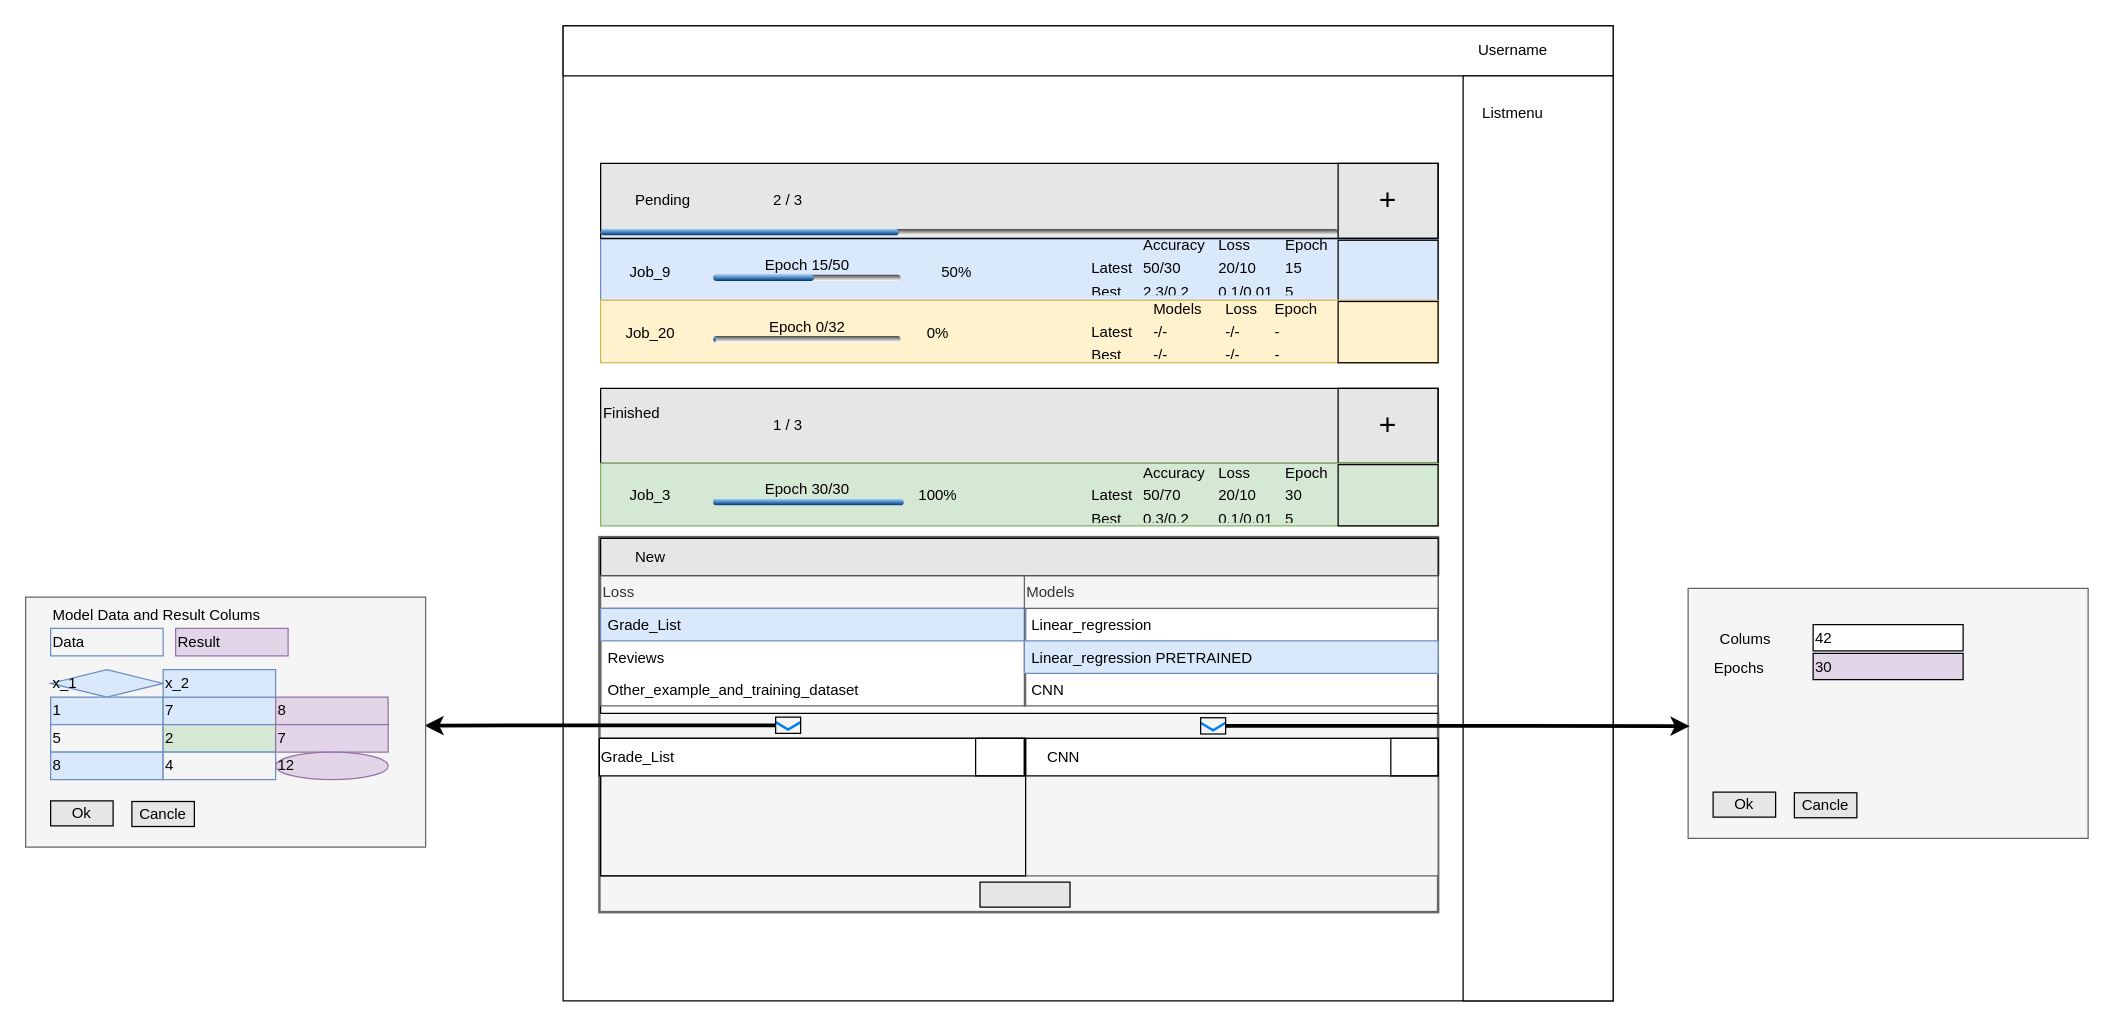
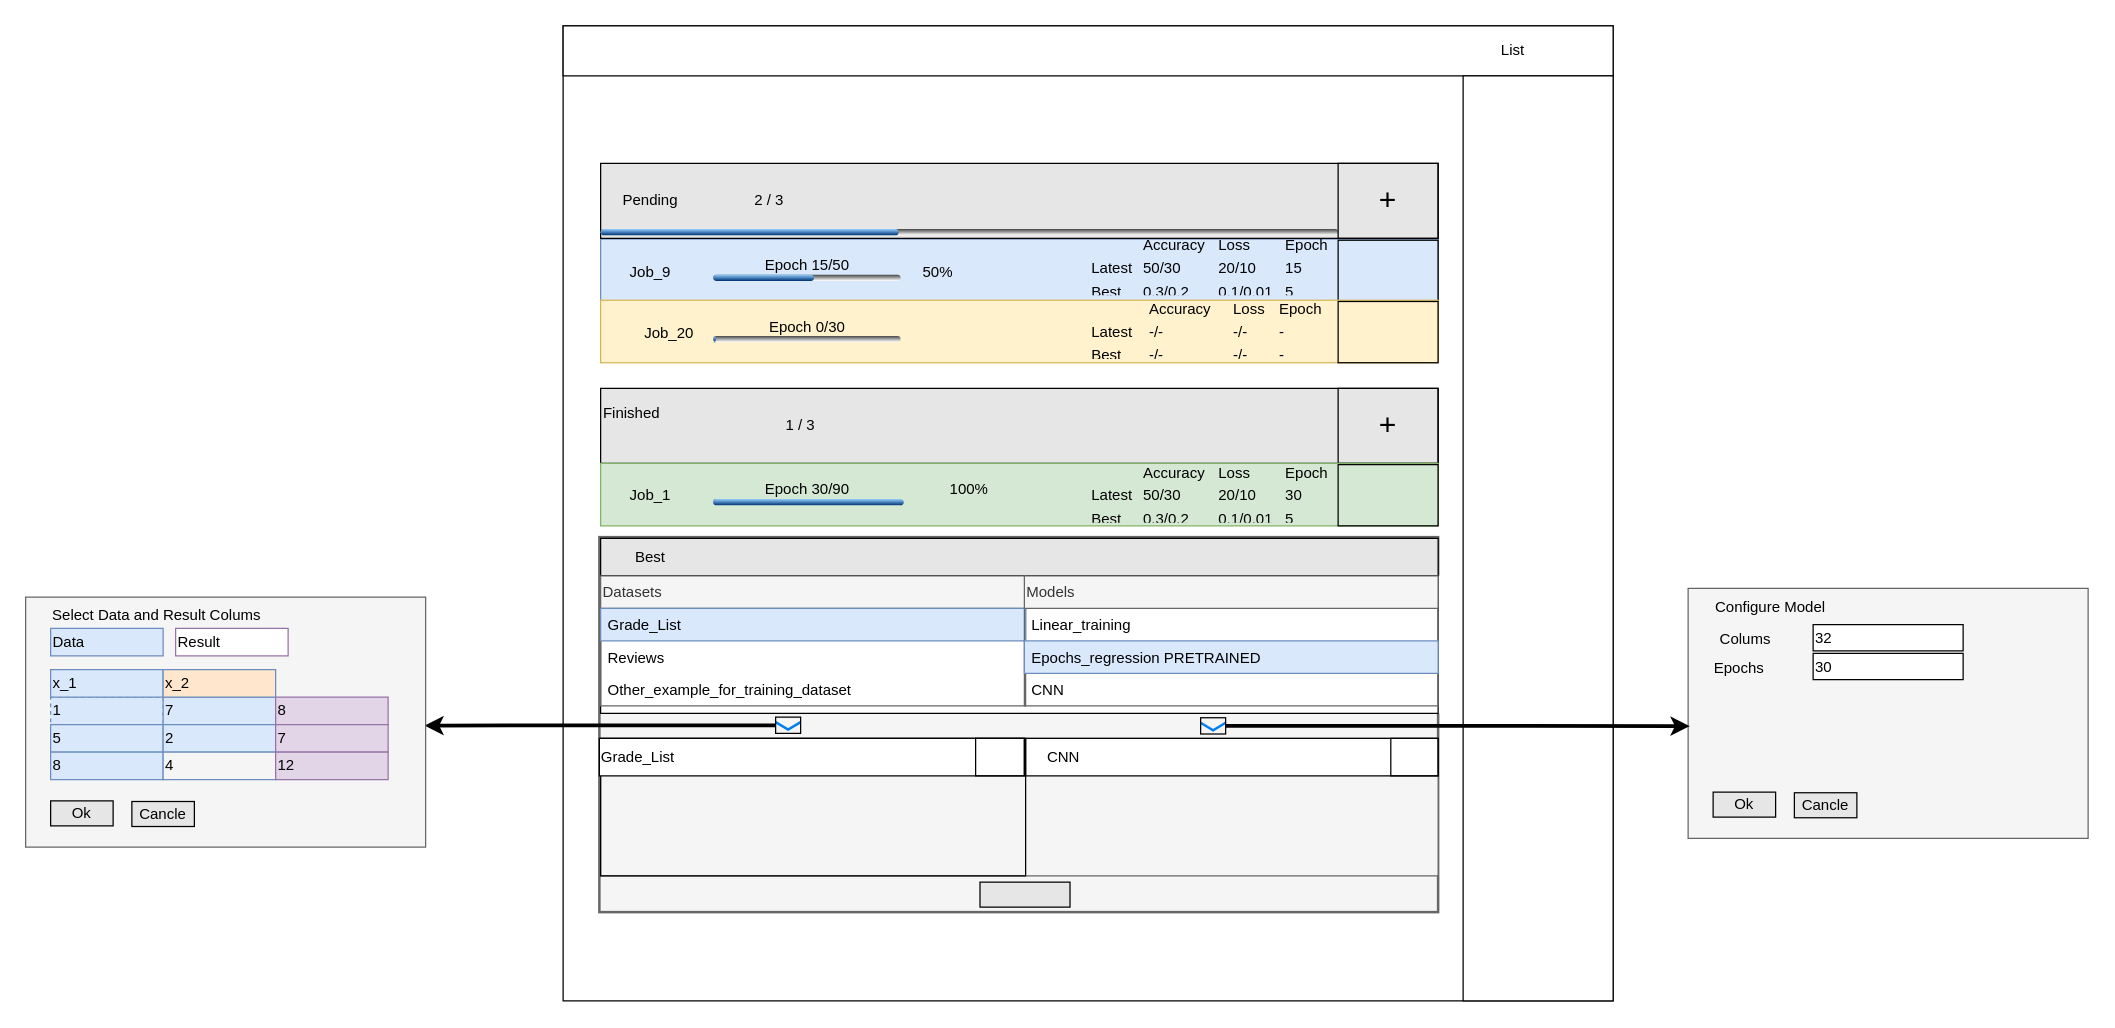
node "Username": label "Username" -> "List"
node "Listmenu": removed
node "Pending": moved (663, 201) -> (651, 201)
node "2 / 3": moved (788, 201) -> (769, 201)
node "50%": moved (957, 271) -> (938, 271)
node "Accuracy Loss Epoch Latest 50/30 20/10 15 Best 2.3/0.2 0.1/0.01 5": label "Accuracy Loss Epoch Latest 50/30 20/10 15 Best 2.3/0.2 0.1/0.01 5" -> "Accuracy Loss Epoch Latest 50/30 20/10 15 Best 0.3/0.2 0.1/0.01 5"
node "Epoch 0/32": label "Epoch 0/32" -> "Epoch 0/30"
node "Job_20": moved (651, 333) -> (669, 333)
node "0%": removed
node "Models Loss Epoch Latest -/- -/- - Best -/- -/- -": label "Models Loss Epoch Latest -/- -/- - Best -/- -/- -" -> "Accuracy Loss Epoch Latest -/- -/- - Best -/- -/- -"
node "1 / 3": moved (788, 426) -> (801, 426)
node "Epoch 30/30": label "Epoch 30/30" -> "Epoch 30/90"
node "Job_3": label "Job_3" -> "Job_1"
node "100%": moved (938, 496) -> (969, 489)
node "Accuracy Loss Epoch Latest 50/70 20/10 30 Best 0.3/0.2 0.1/0.01 5": label "Accuracy Loss Epoch Latest 50/70 20/10 30 Best 0.3/0.2 0.1/0.01 5" -> "Accuracy Loss Epoch Latest 50/30 20/10 30 Best 0.3/0.2 0.1/0.01 5"
node "New": label "New" -> "Best"
node "Loss": label "Loss" -> "Datasets"
node "Configure Model": added
node "Model Data and Result Colums": label "Model Data and Result Colums" -> "Select Data and Result Colums"
node "Linear_regression": label "Linear_regression" -> "Linear_training"
node "42": label "42" -> "32"
node "Data": fillcolor #f5f5f5 -> #dae8fc
node "Result": fillcolor #e1d5e7 -> #ffffff
node "Linear_regression PRETRAINED": label "Linear_regression PRETRAINED" -> "Epochs_regression PRETRAINED"
node "30": fillcolor #e1d5e7 -> #ffffff
node "x_1": shape diamond -> rectangle
node "x_2": fillcolor #dae8fc -> #ffe6cc
node "Other_example_and_training_dataset": label "Other_example_and_training_dataset" -> "Other_example_for_training_dataset"
node "1": style solid -> dashed
node "5": fillcolor #f5f5f5 -> #dae8fc
node "2": fillcolor #d5e8d4 -> #dae8fc
node "12": shape ellipse -> rectangle
